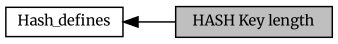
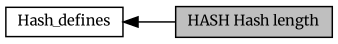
node "HASH Key length": label "HASH Key length" -> "HASH Hash length"
